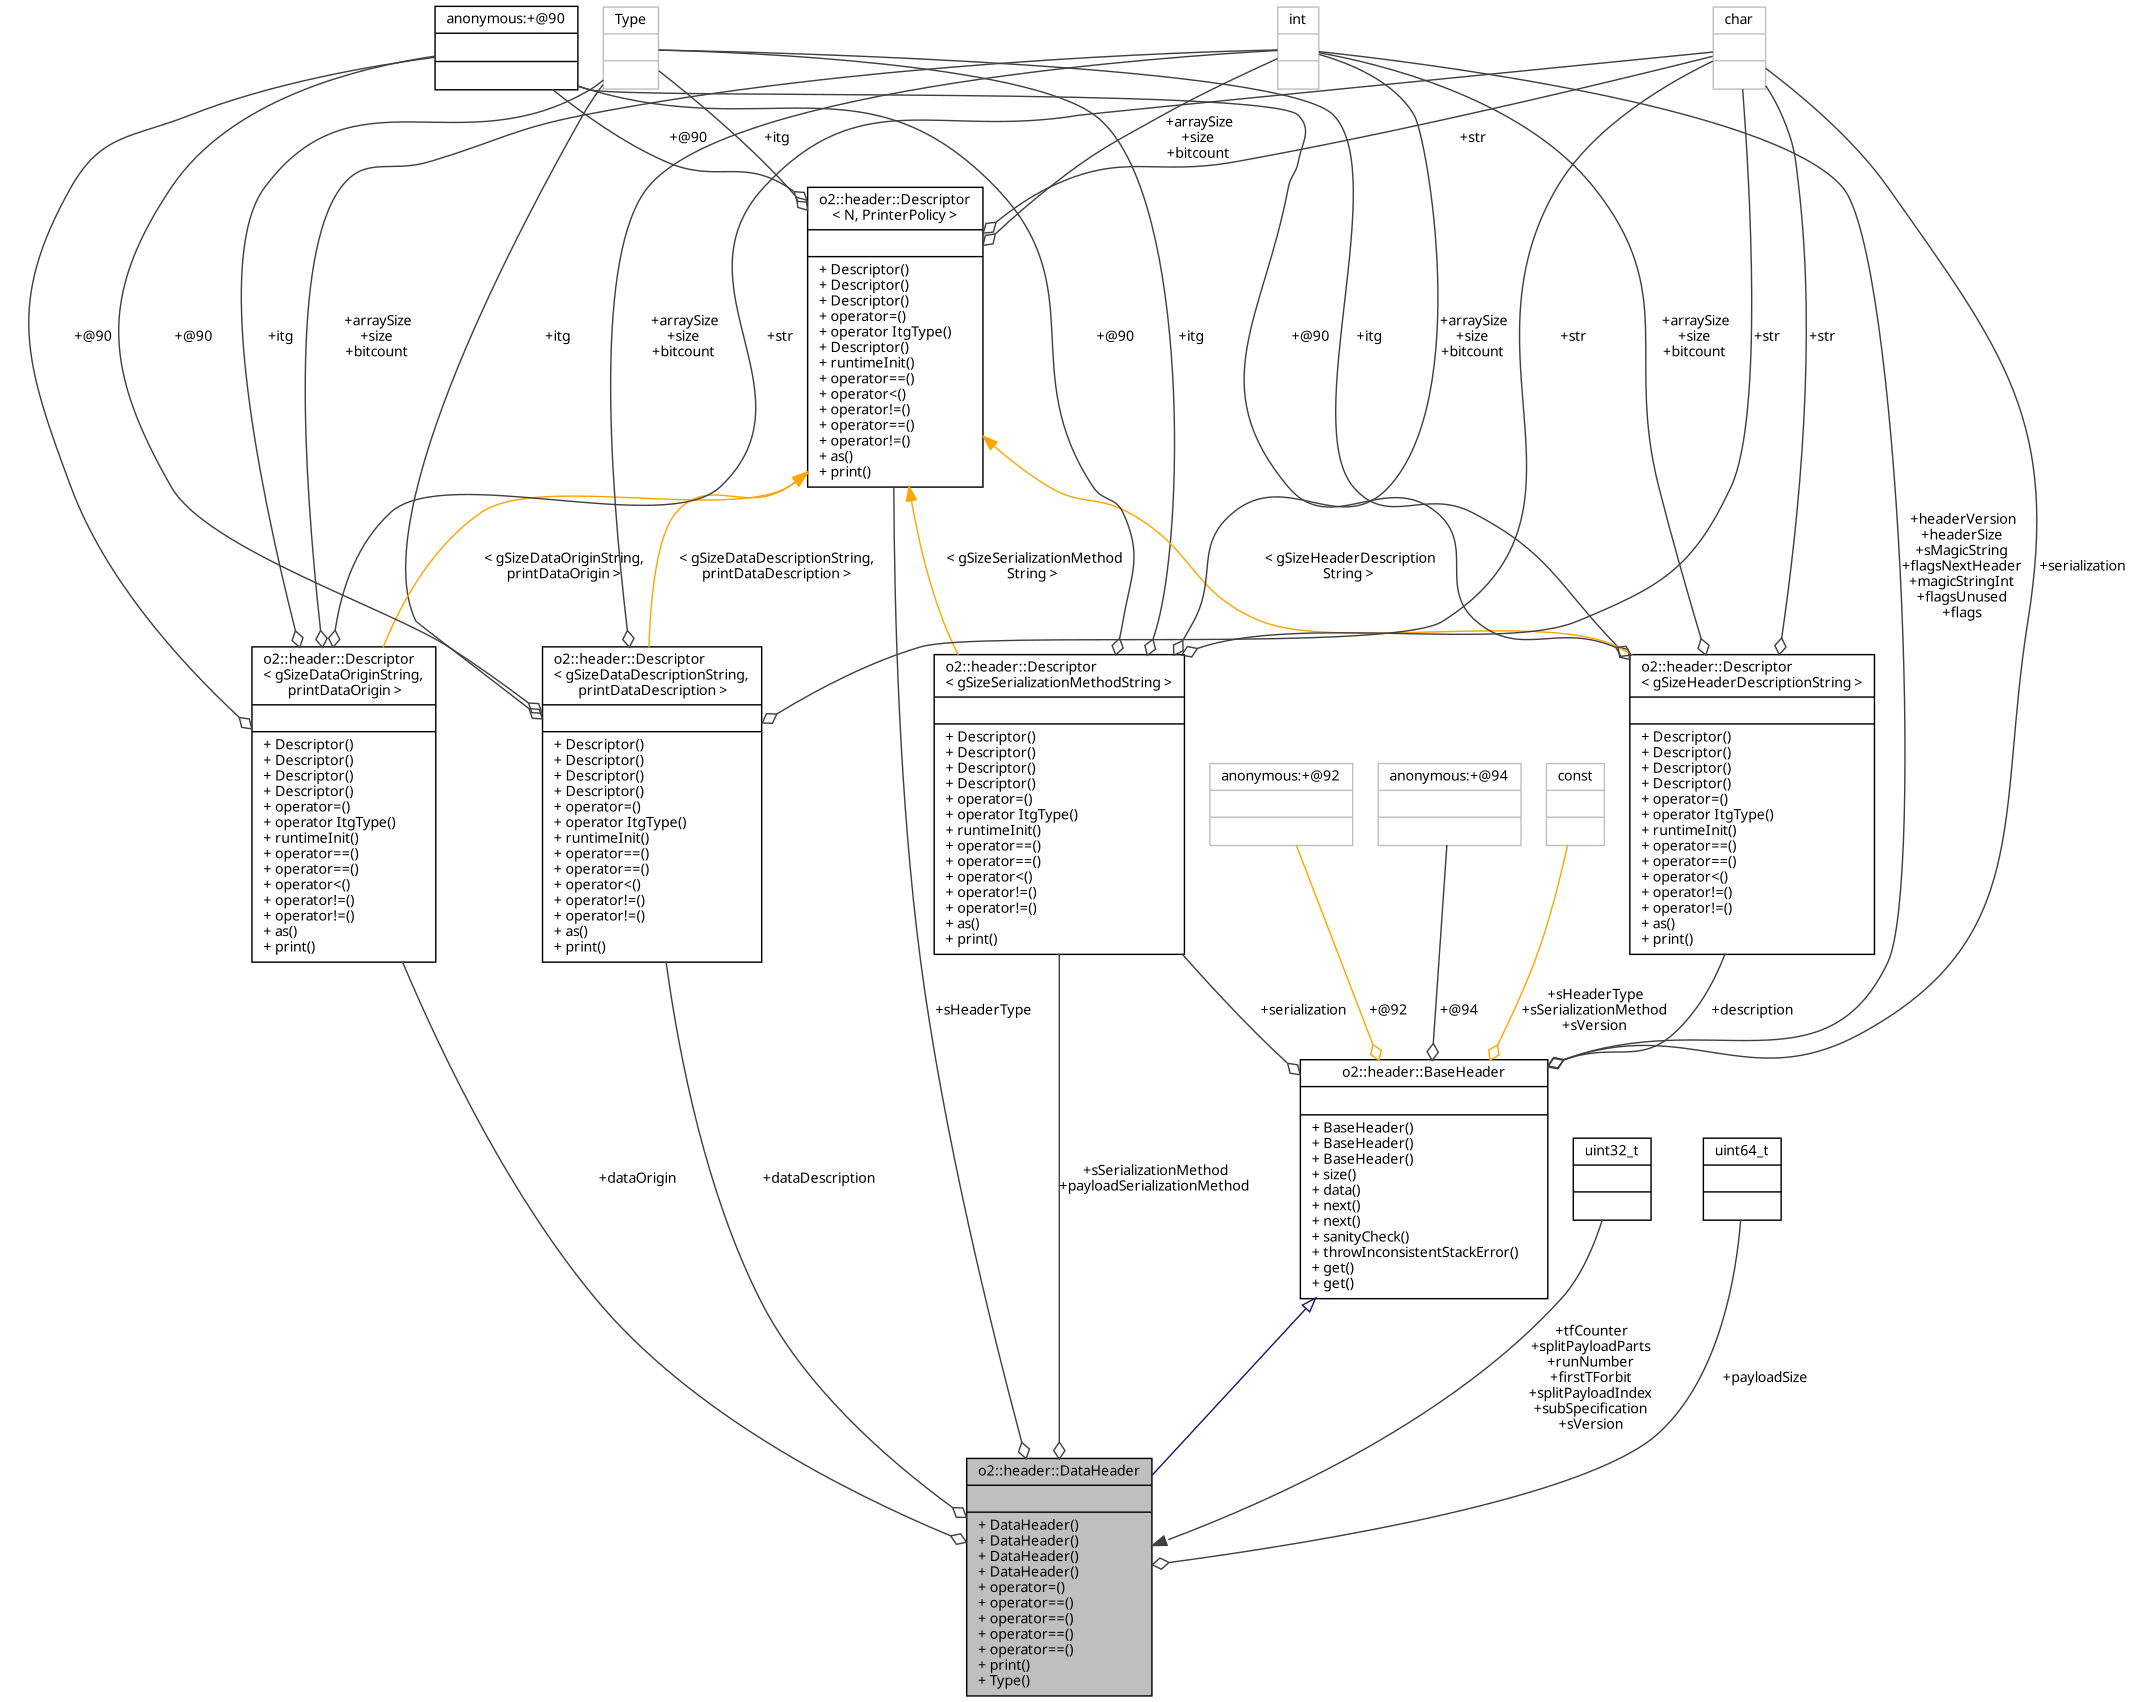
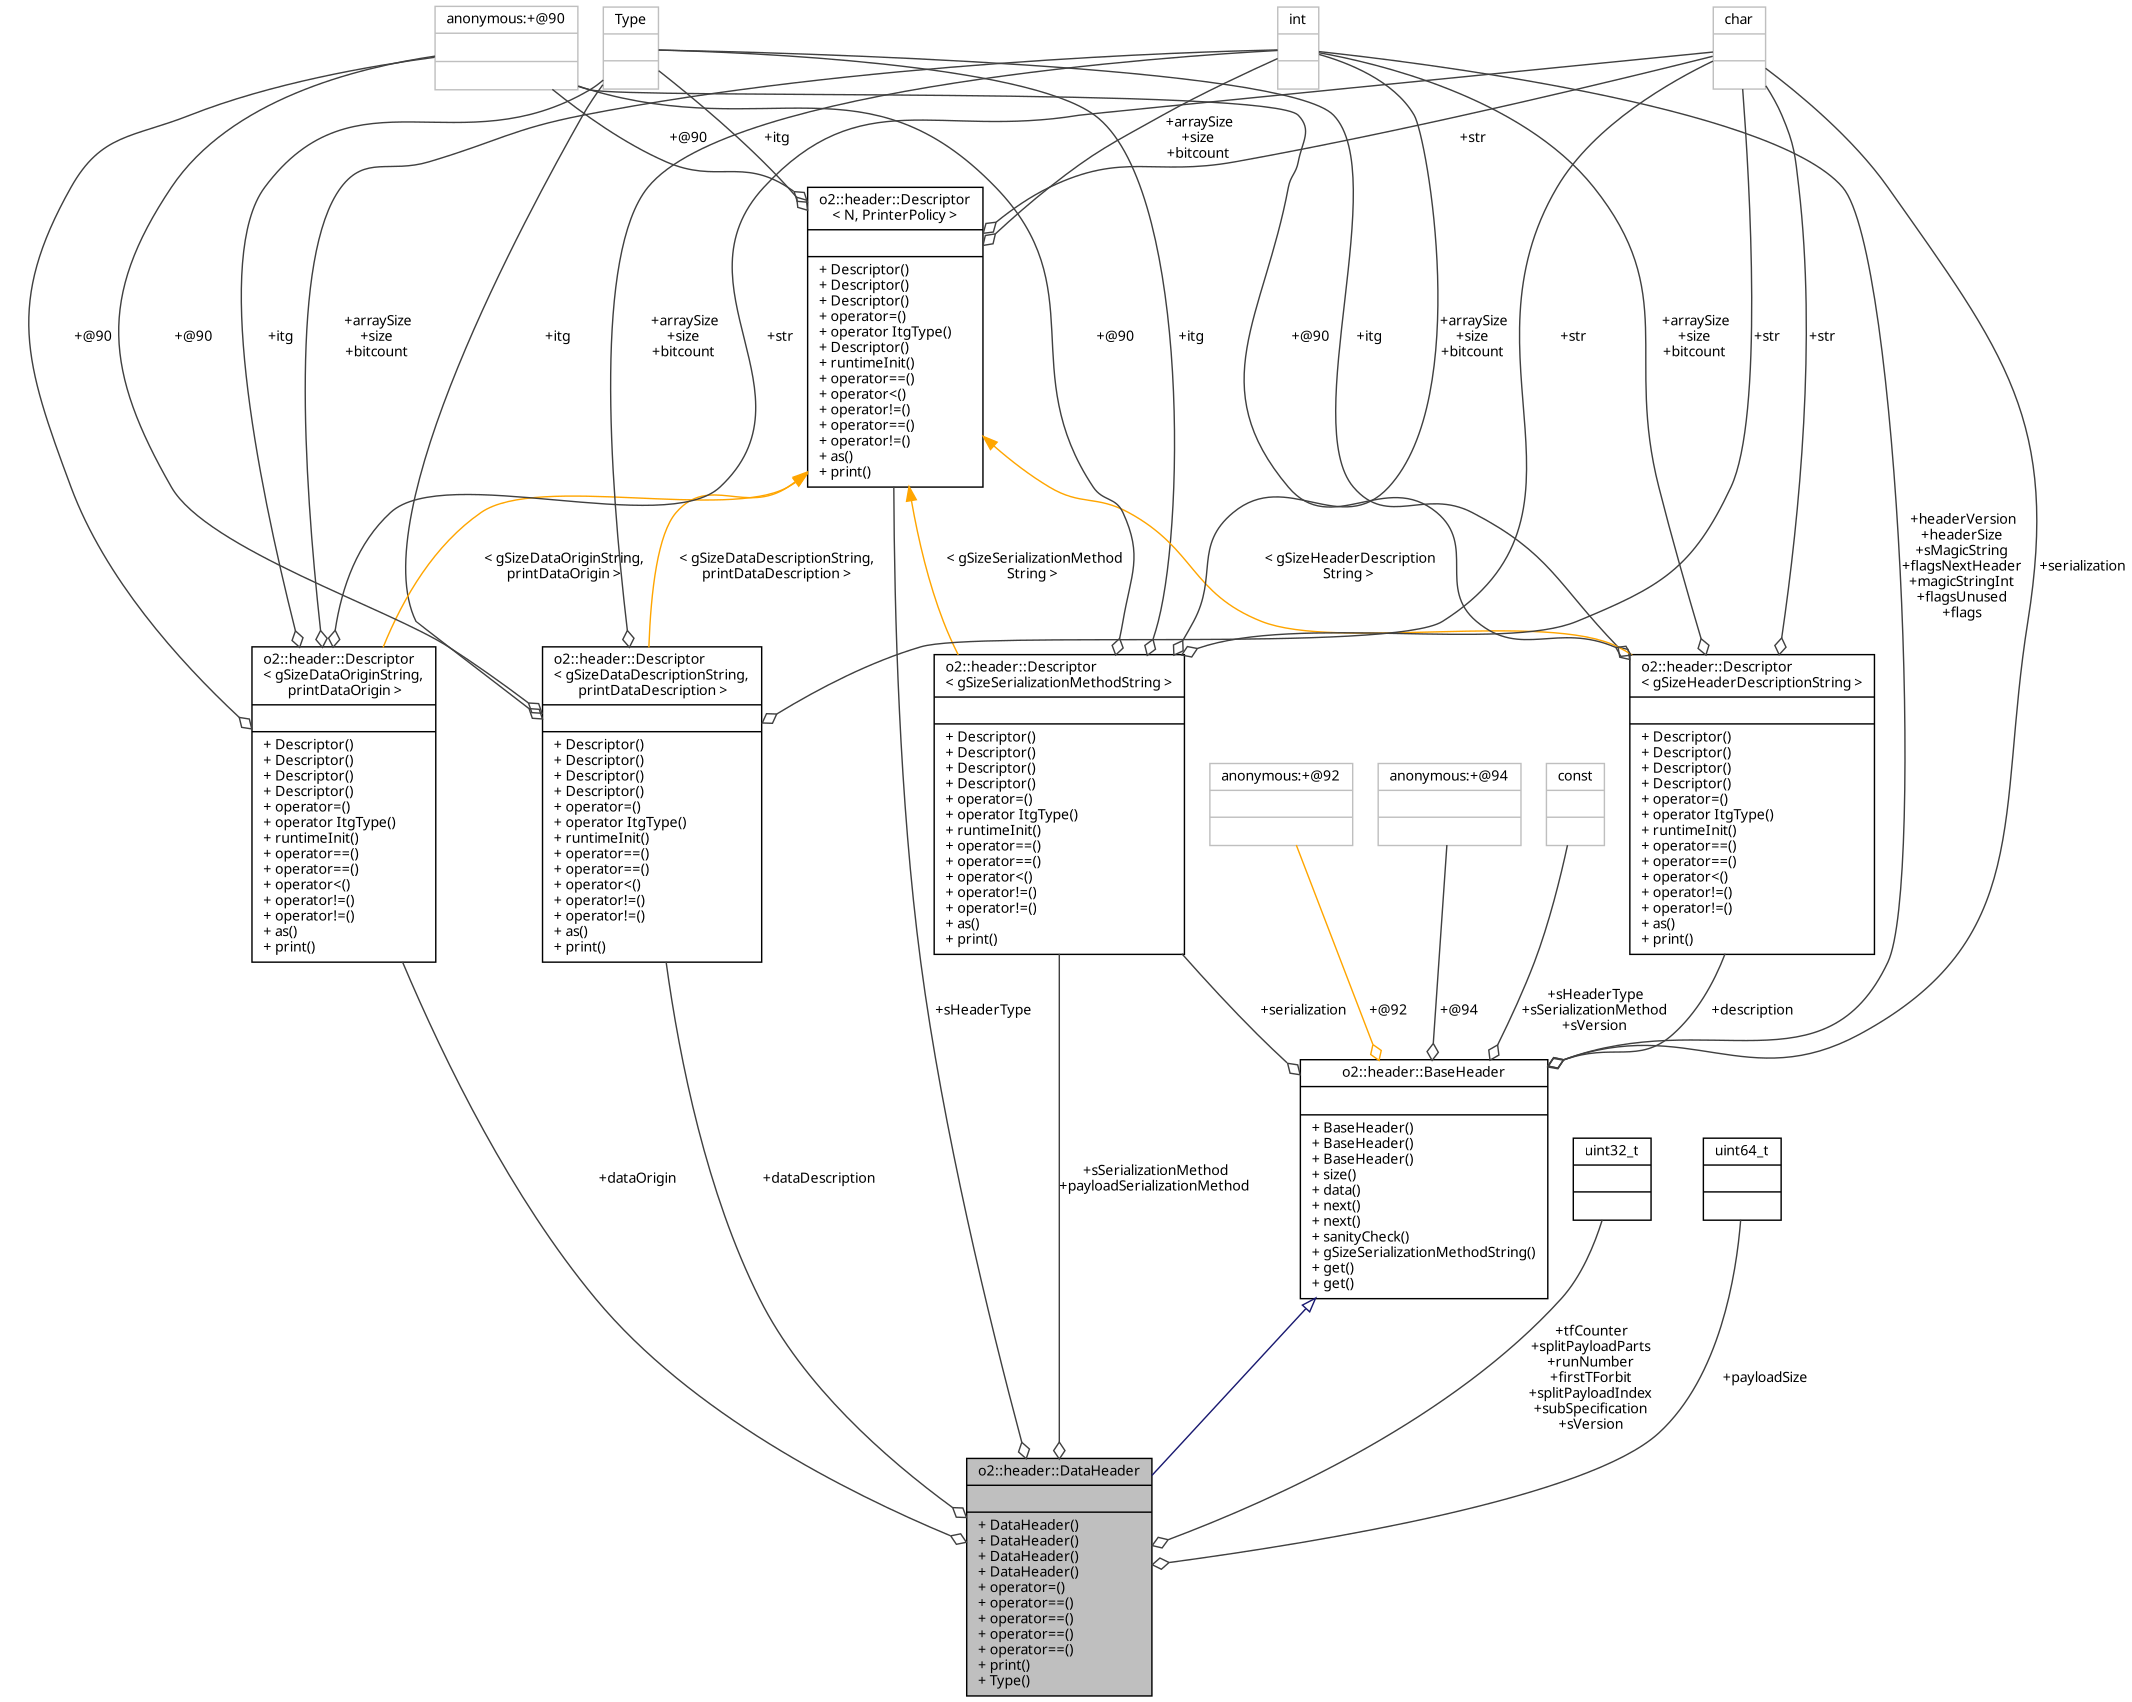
node "anonymous:+@90": color black -> grey75
edge "const" -> "o2::header::BaseHeader": color orange -> grey25
node "o2::header::BaseHeader": text "+ throwInconsistentStackError()" -> "+ gSizeSerializationMethodString()"
edge "uint32_t" -> "o2::header::DataHeader": arrowhead normal -> odiamond
